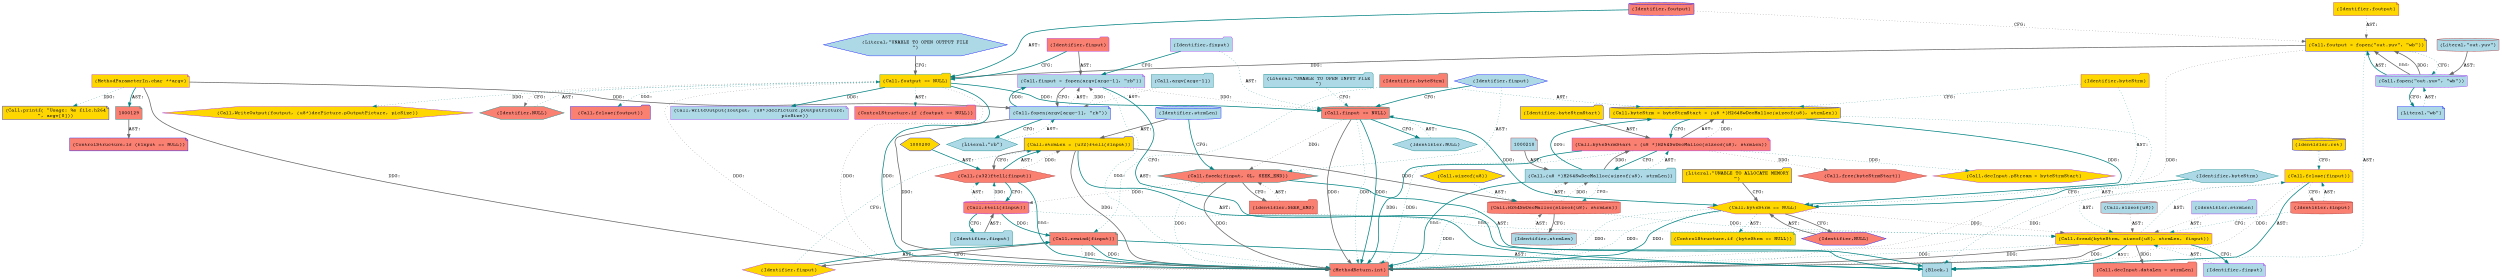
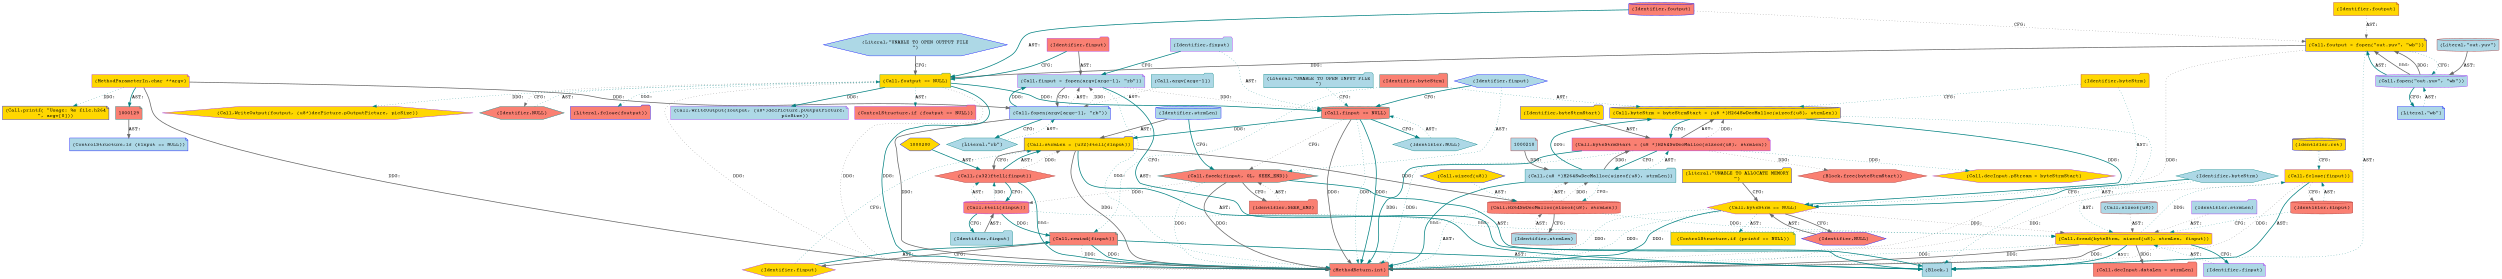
node "(Call,fclose(foutput))": label "(Call,fclose(foutput))" -> "(Literal,fclose(foutput))"
node "(ControlStructure,if (finput == NULL))": fillcolor salmon -> lightblue
edge "(Call,finput == NULL)" -> "(Call,fseek(finput, 0L, SEEK_END))": label "DDG: " -> "CFG: "
edge "1000210" -> "(Call,(u8 *)H264SwDecMalloc(sizeof(u8), strmLen))": label "AST: " -> "DDG: "
node "(Call,free(byteStrmStart))": label "(Call,free(byteStrmStart))" -> "(Block,free(byteStrmStart))"
edge "(Call,finput == NULL)" -> "(Call,byteStrm == NULL)": now "(Call,finput == NULL)" -> "(Call,strmLen = (u32)ftell(finput))"
edge "(Call,fread(byteStrm, sizeof(u8), strmLen, finput))" -> "(Call,fclose(finput))": label "AST: " -> "DDG: "
edge "(Call,H264SwDecMalloc(sizeof(u8), strmLen))" -> "(MethodReturn,int)": label "DDG: " -> "AST: "
node "(ControlStructure,if (byteStrm == NULL))": label "(ControlStructure,if (byteStrm == NULL))" -> "(ControlStructure,if (printf == NULL))"
